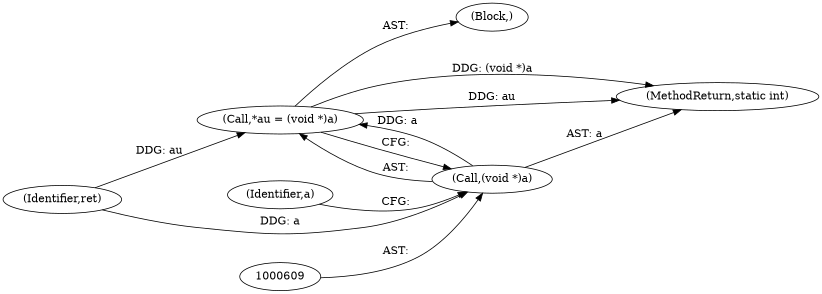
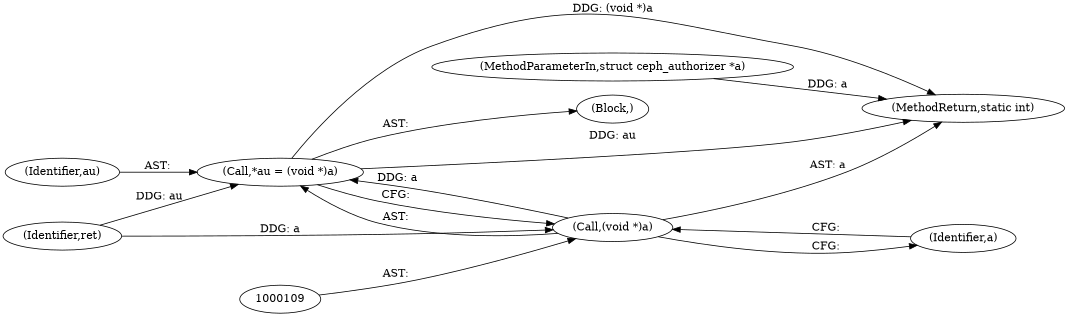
node "(MethodParameterIn,struct ceph_authorizer *a)": added
node "(Identifier,au)": added
edge "(Call,(void *)a)" -> "(Identifier,a)": added, label "CFG:"
node "1000609": label "1000609" -> "1000109"
